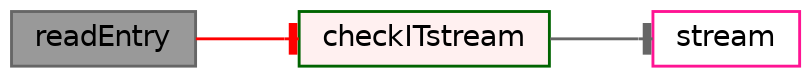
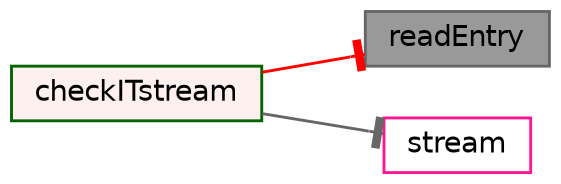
edge "readEntry" -> "checkITstream": reversed
